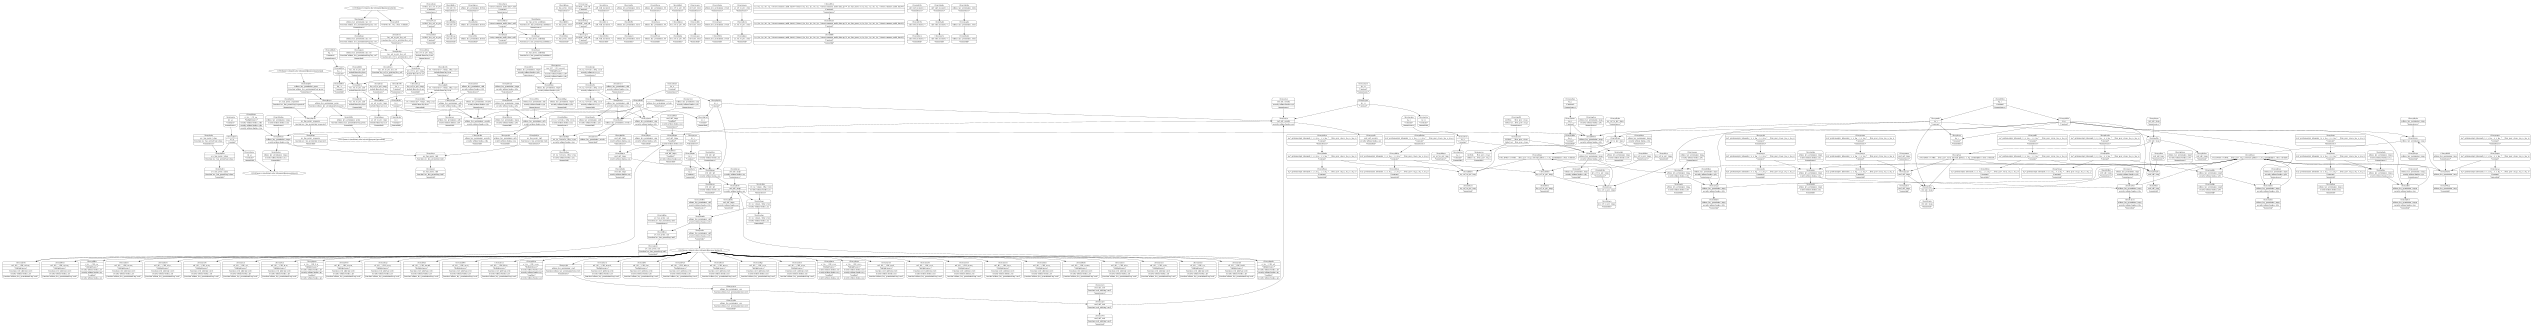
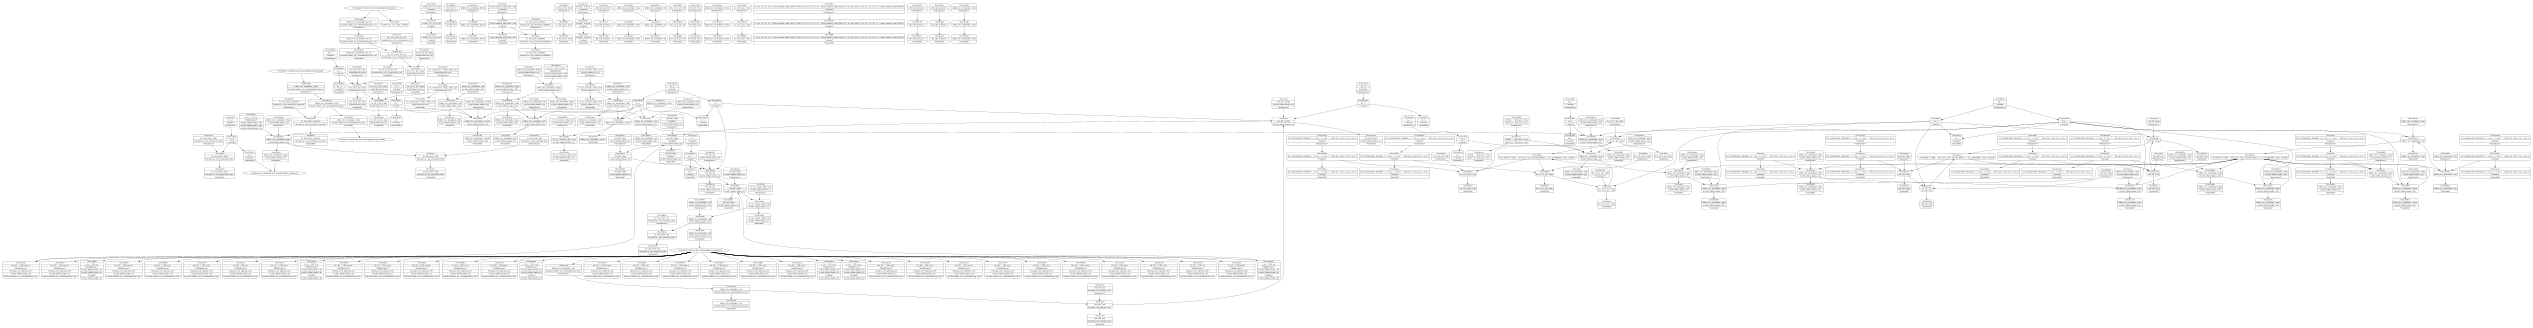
edge "CE0x5595f20" -> "CE0x5586f80": now "CE0x5595f20" -> "CE0x5589130"
edge "CE0x55ddf90" -> "CE0x55adaf0": reversed
node "CE0x55931f0": removed
